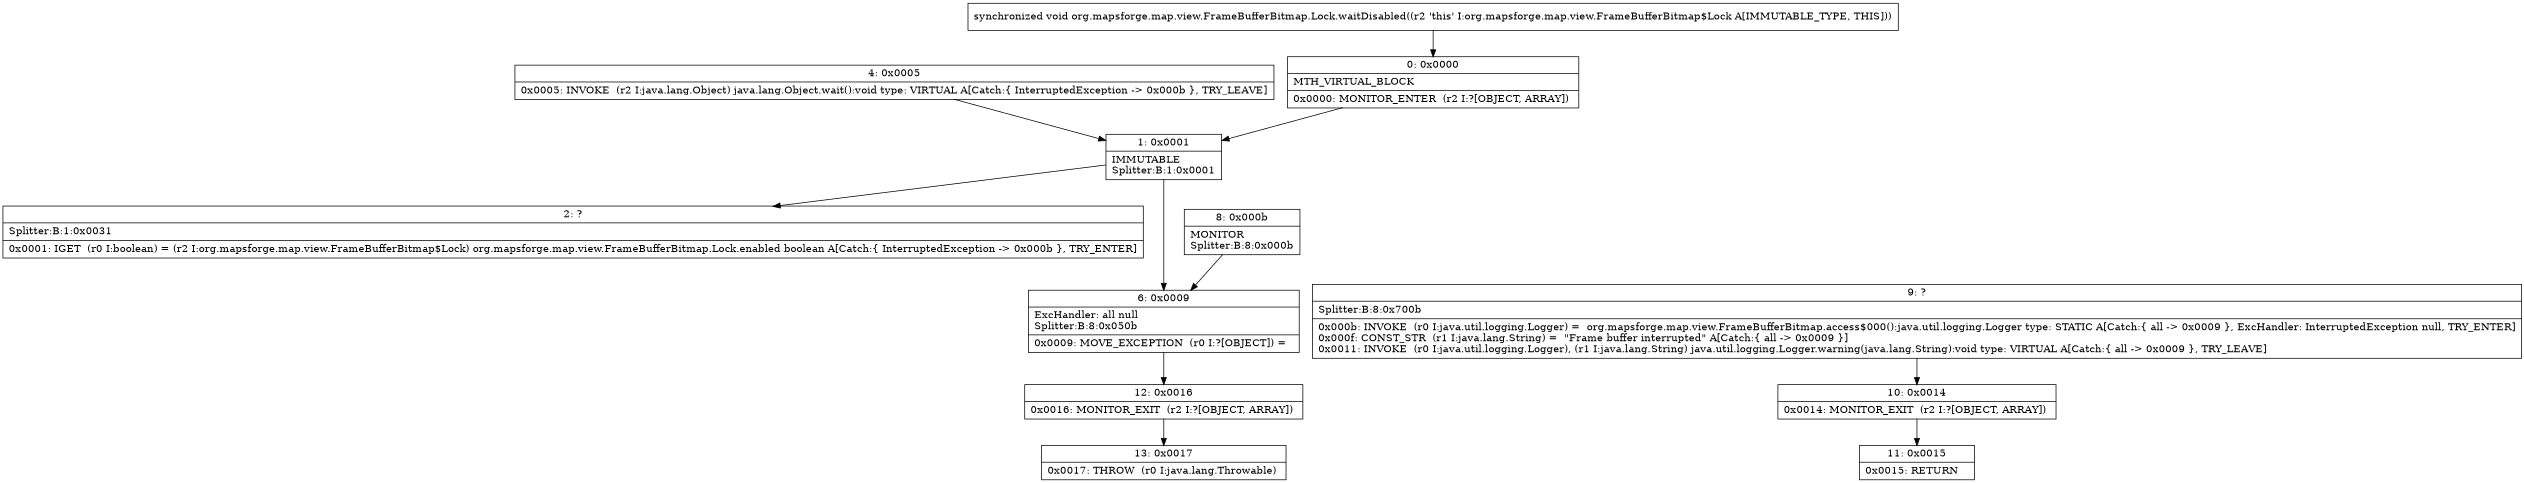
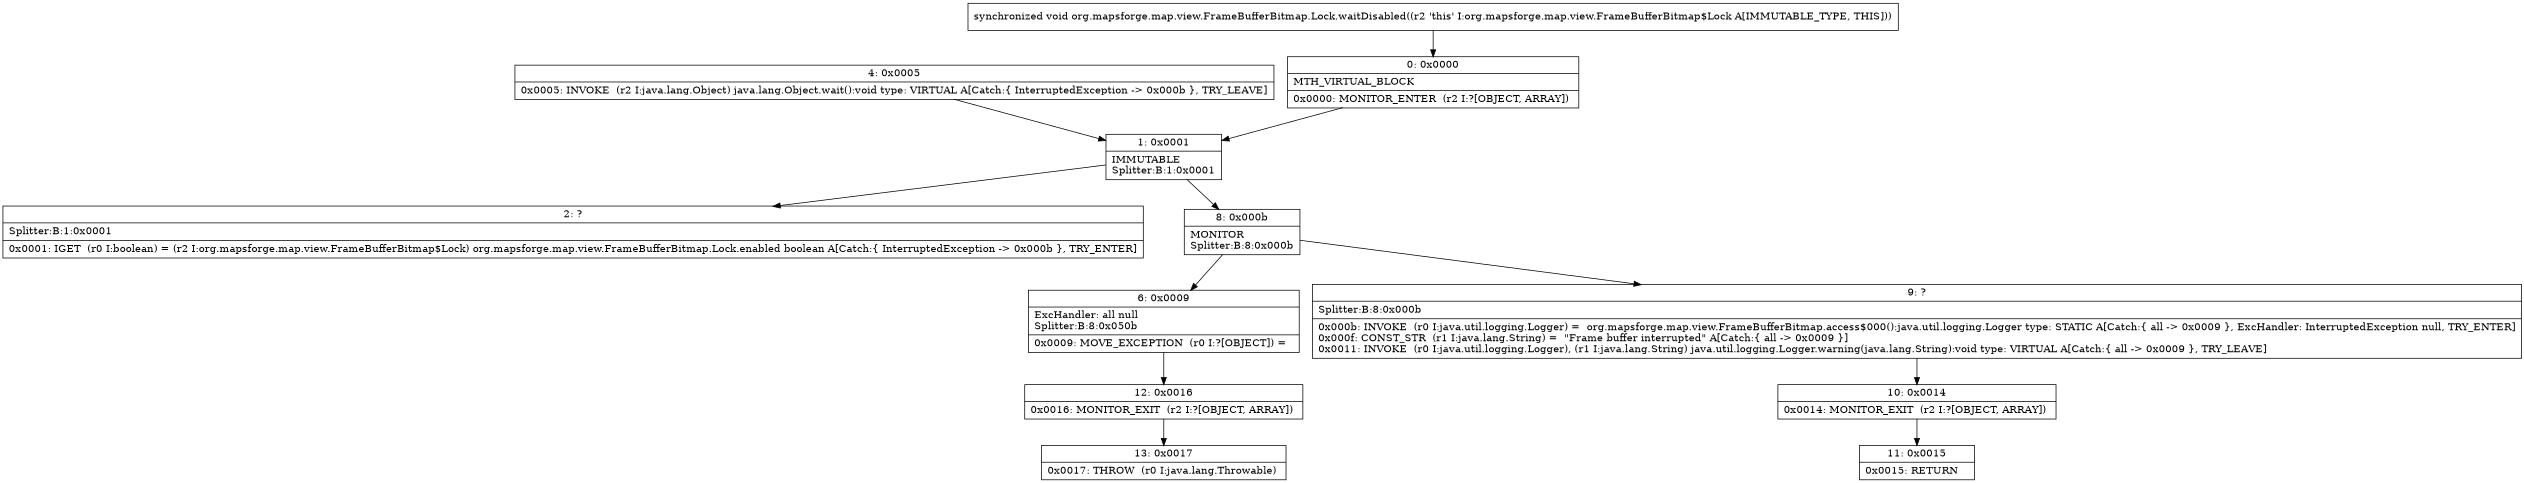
node "2: ?": text "Splitter:B:1:0x0031" -> "Splitter:B:1:0x0001"
edge "1: 0x0001" -> "6: 0x0009": now "1: 0x0001" -> "8: 0x000b"
edge "8: 0x000b" -> "9: ?": added
node "9: ?": text "Splitter:B:8:0x700b" -> "Splitter:B:8:0x000b"
